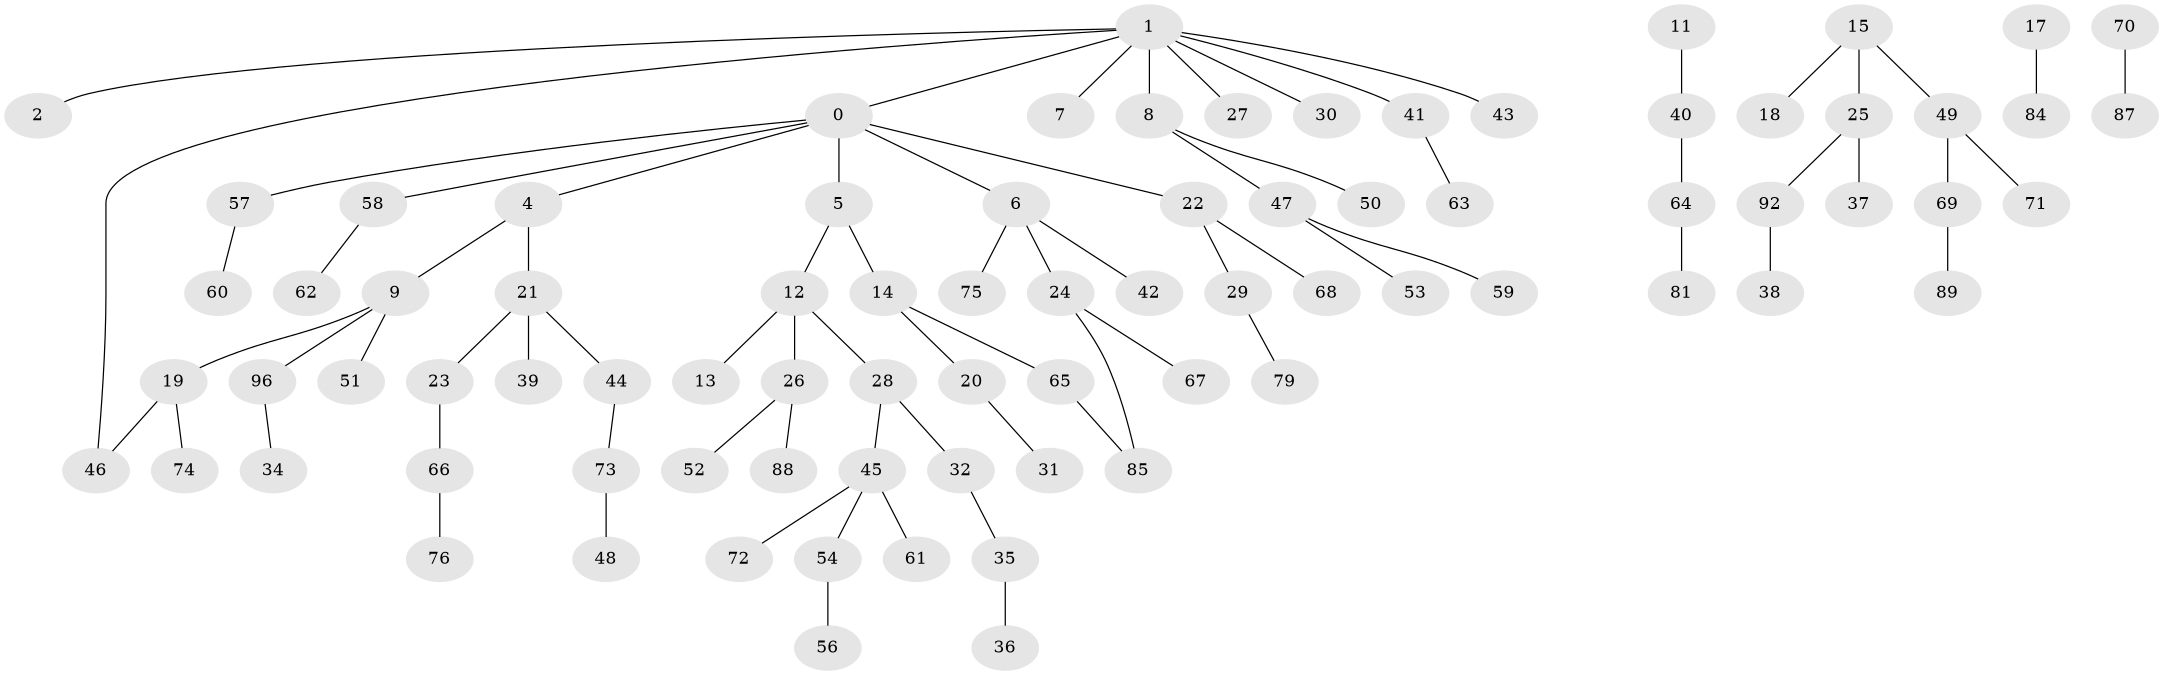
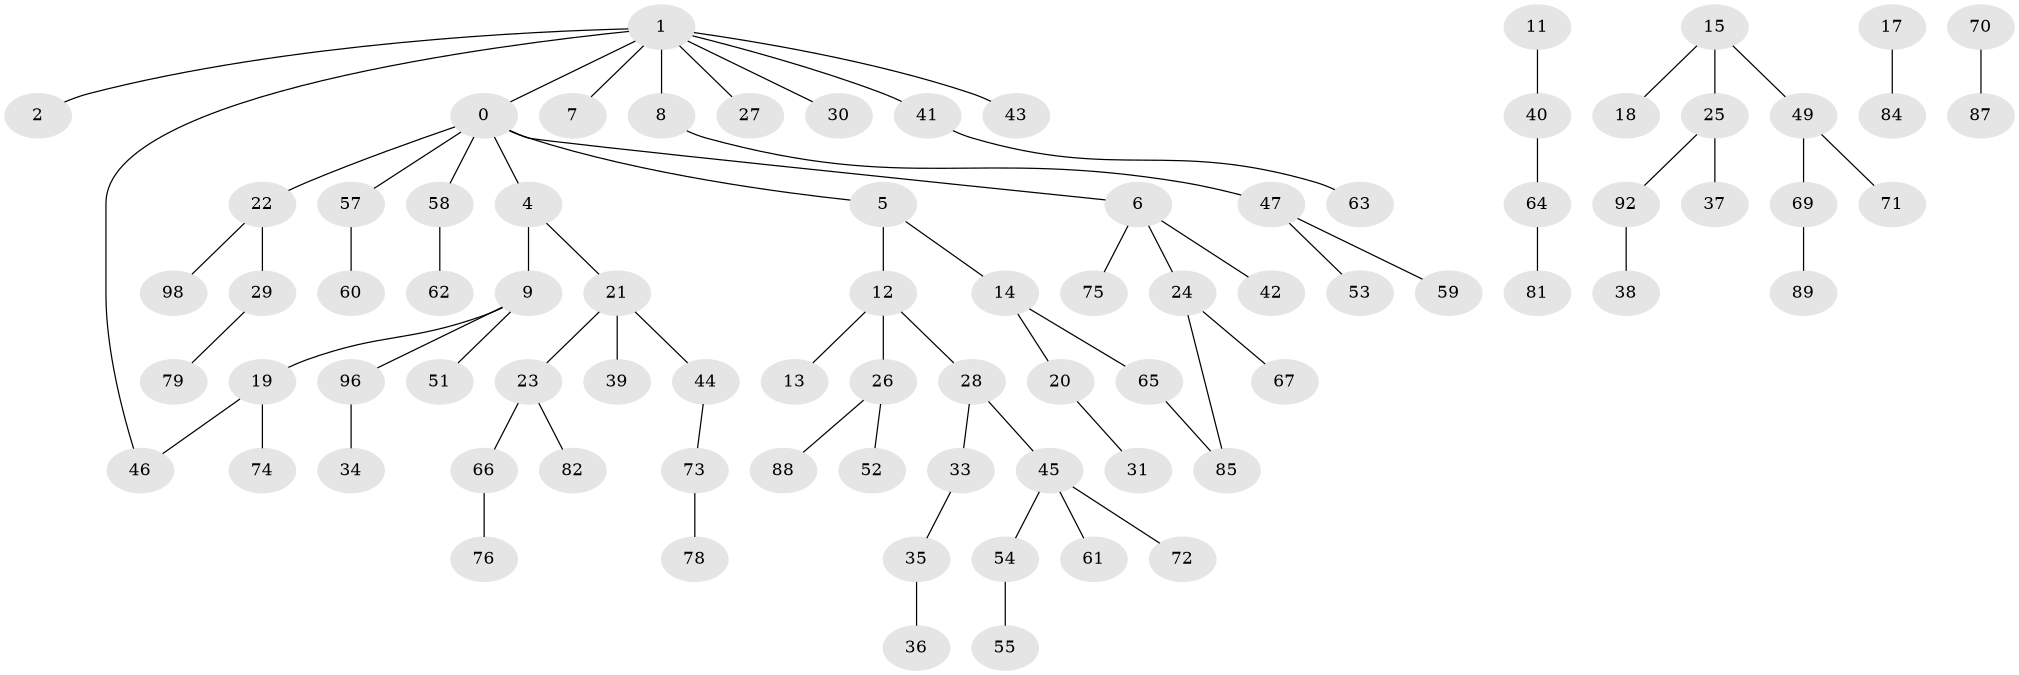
node "50": removed
node "68": label "68" -> "98"
node "82": added
node "32": label "32" -> "33"
node "48": label "48" -> "78"
node "56": label "56" -> "55"
